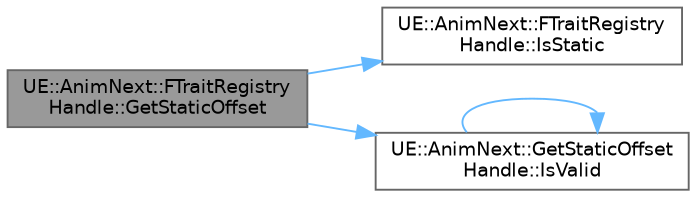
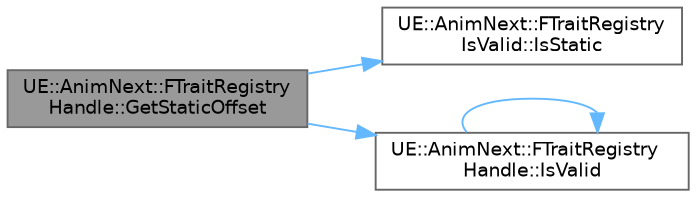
node "UE::AnimNext::FTraitRegistry Handle::IsStatic": label "UE::AnimNext::FTraitRegistry Handle::IsStatic" -> "UE::AnimNext::FTraitRegistry IsValid::IsStatic"
node "UE::AnimNext::GetStaticOffset Handle::IsValid": label "UE::AnimNext::GetStaticOffset Handle::IsValid" -> "UE::AnimNext::FTraitRegistry Handle::IsValid"
